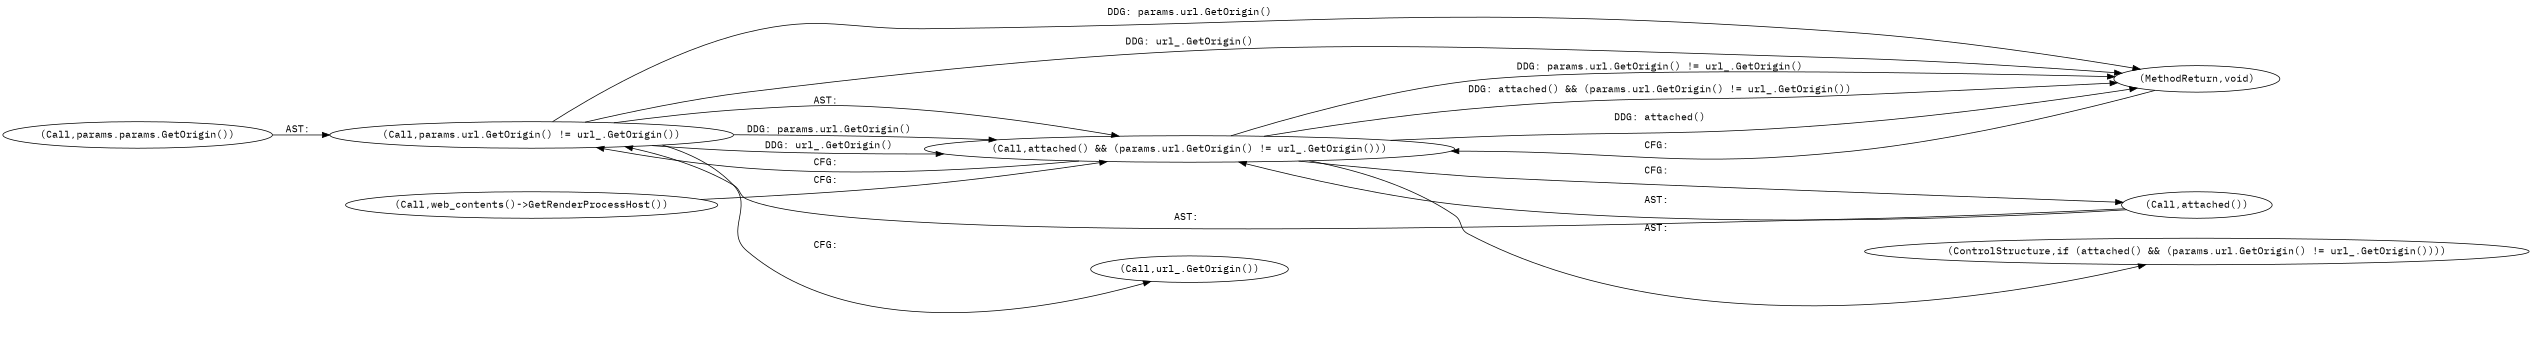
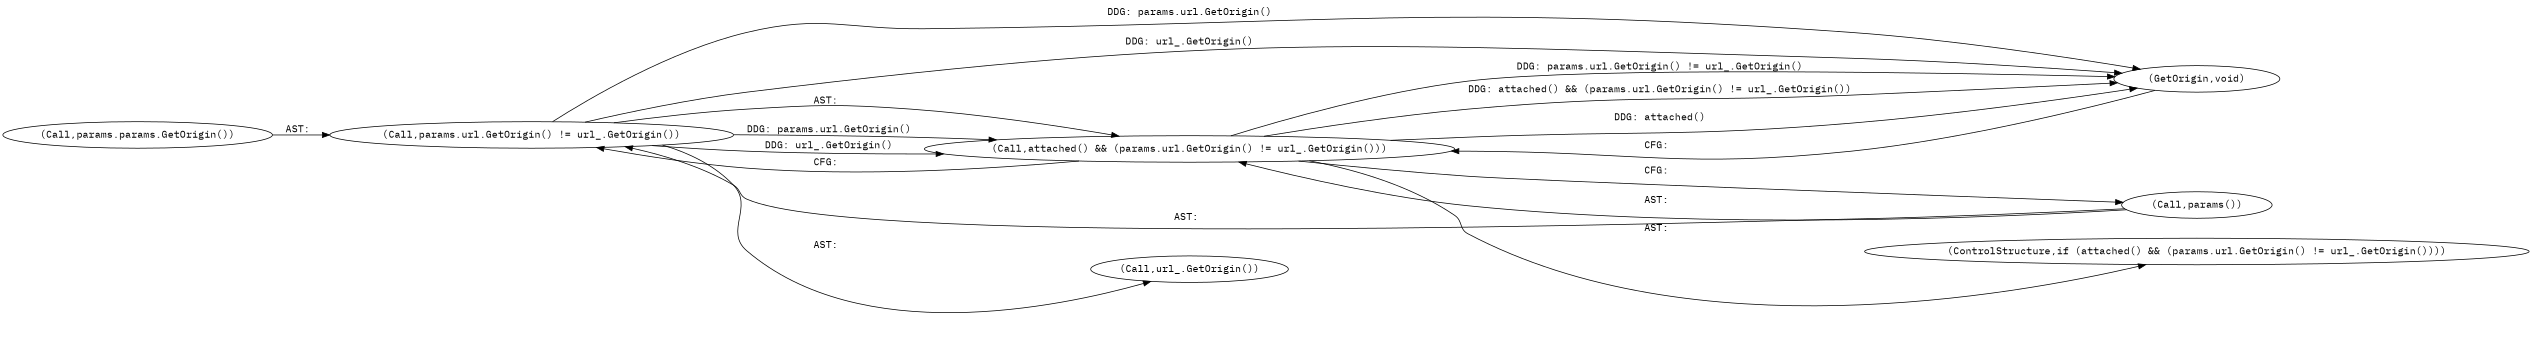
node "(MethodReturn,void)": label "(MethodReturn,void)" -> "(GetOrigin,void)"
node "(Call,web_contents()->GetRenderProcessHost())": removed
node "(Call,attached())": label "(Call,attached())" -> "(Call,params())"
edge "(Call,params.url.GetOrigin() != url_.GetOrigin())" -> "(Call,url_.GetOrigin())": label "CFG: " -> "AST: "
